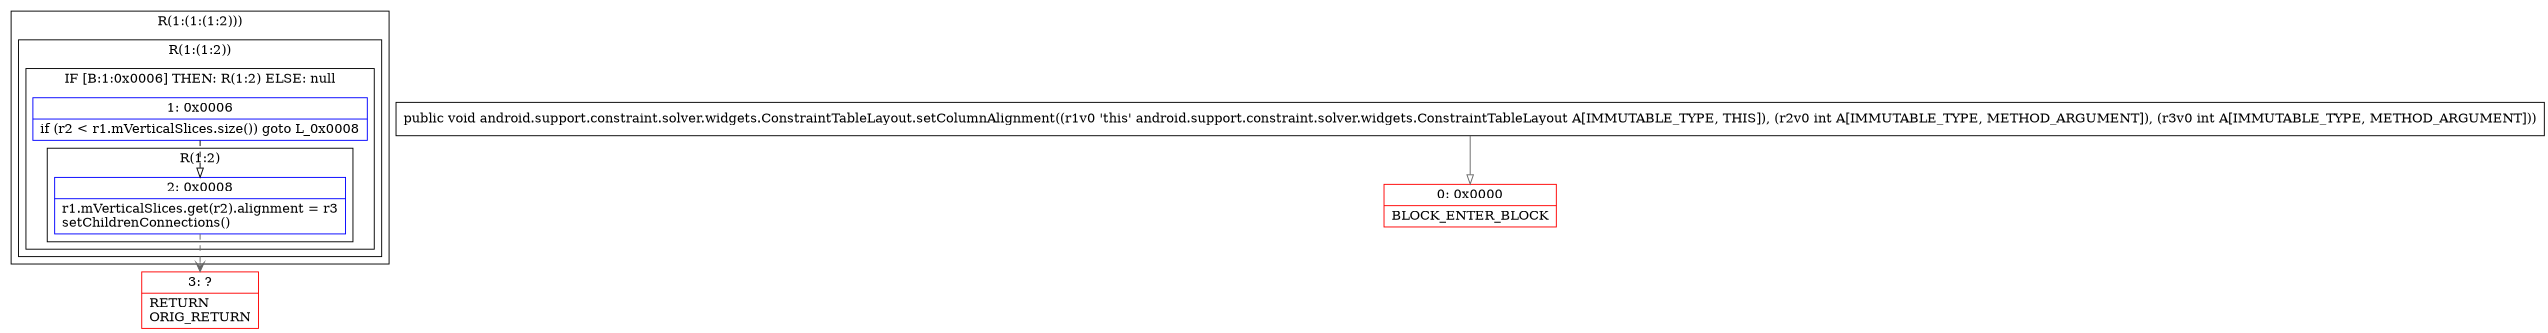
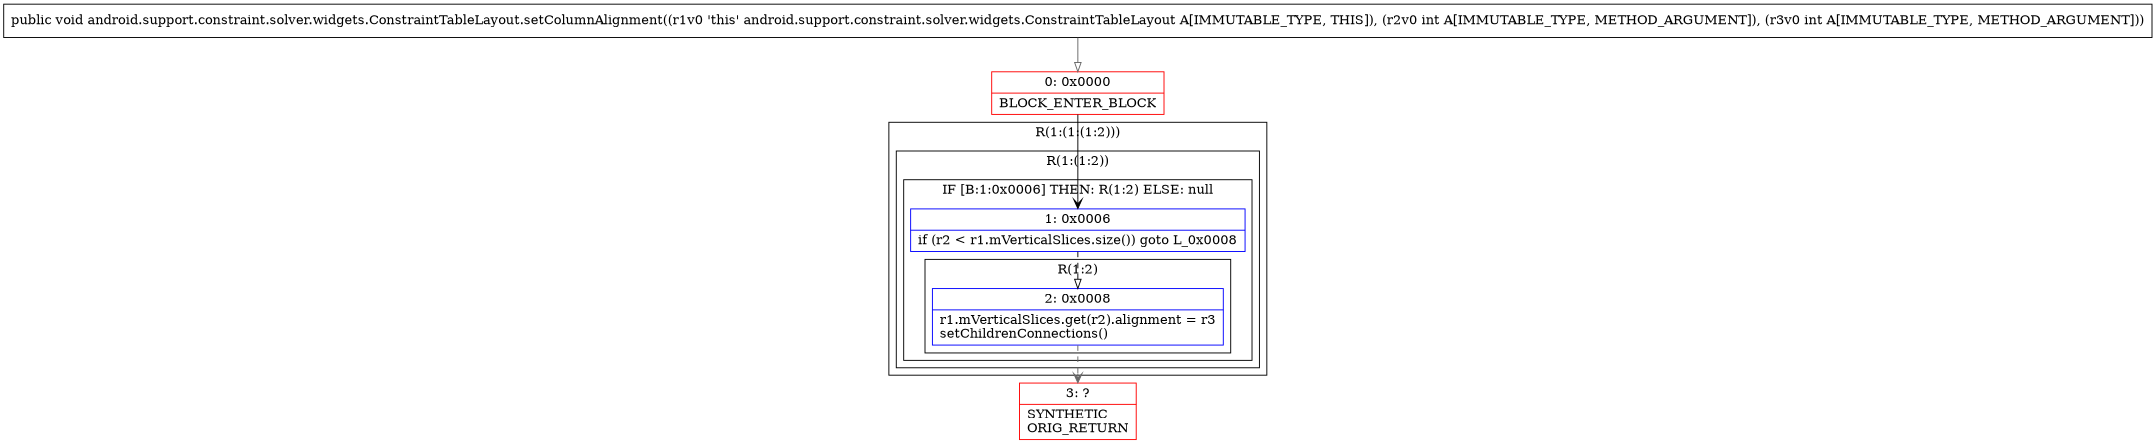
edge "0: 0x0000" -> "1: 0x0006": added
node "3: ?": text "RETURN" -> "SYNTHETIC"
